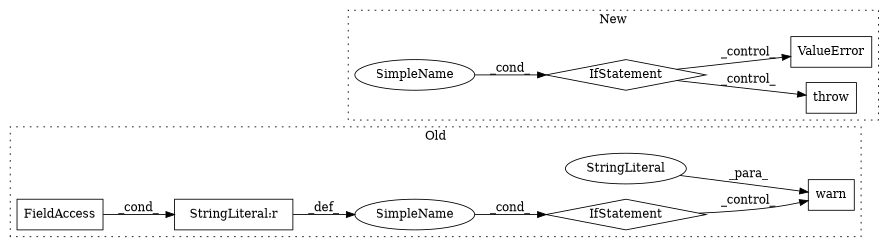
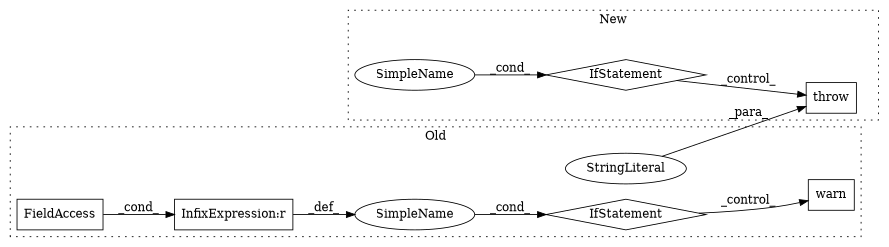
node "ValueError": removed
edge "StringLiteral" -> "warn": now "StringLiteral" -> "throw"
node "StringLiteral:r": label "StringLiteral:r" -> "InfixExpression:r"
